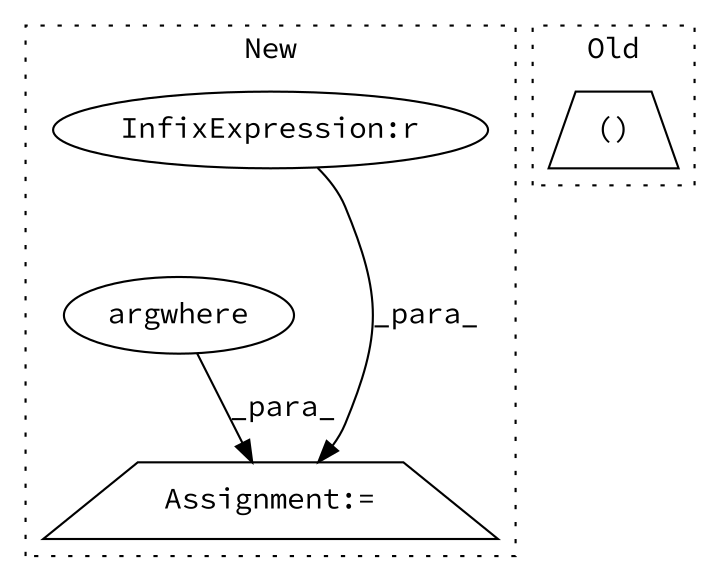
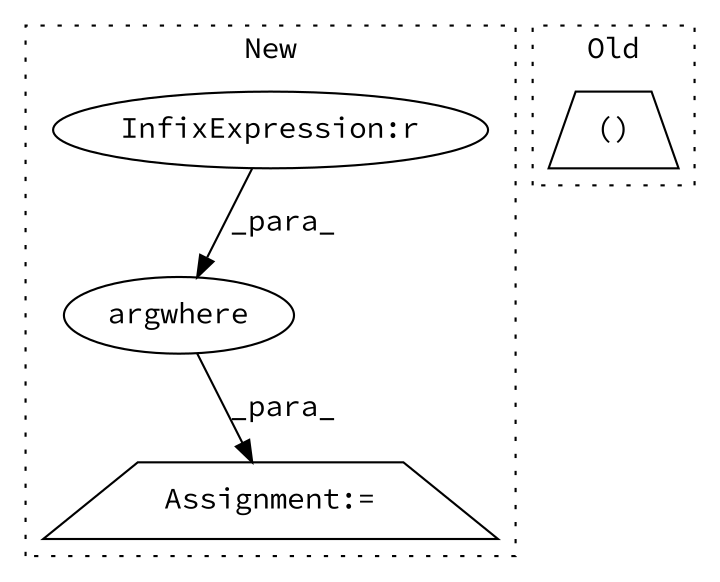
edge "InfixExpression:r" -> "Assignment:=": now "InfixExpression:r" -> "argwhere"
